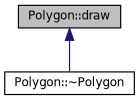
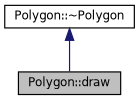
edge "Polygon::~Polygon" -> "Polygon::draw": reversed
